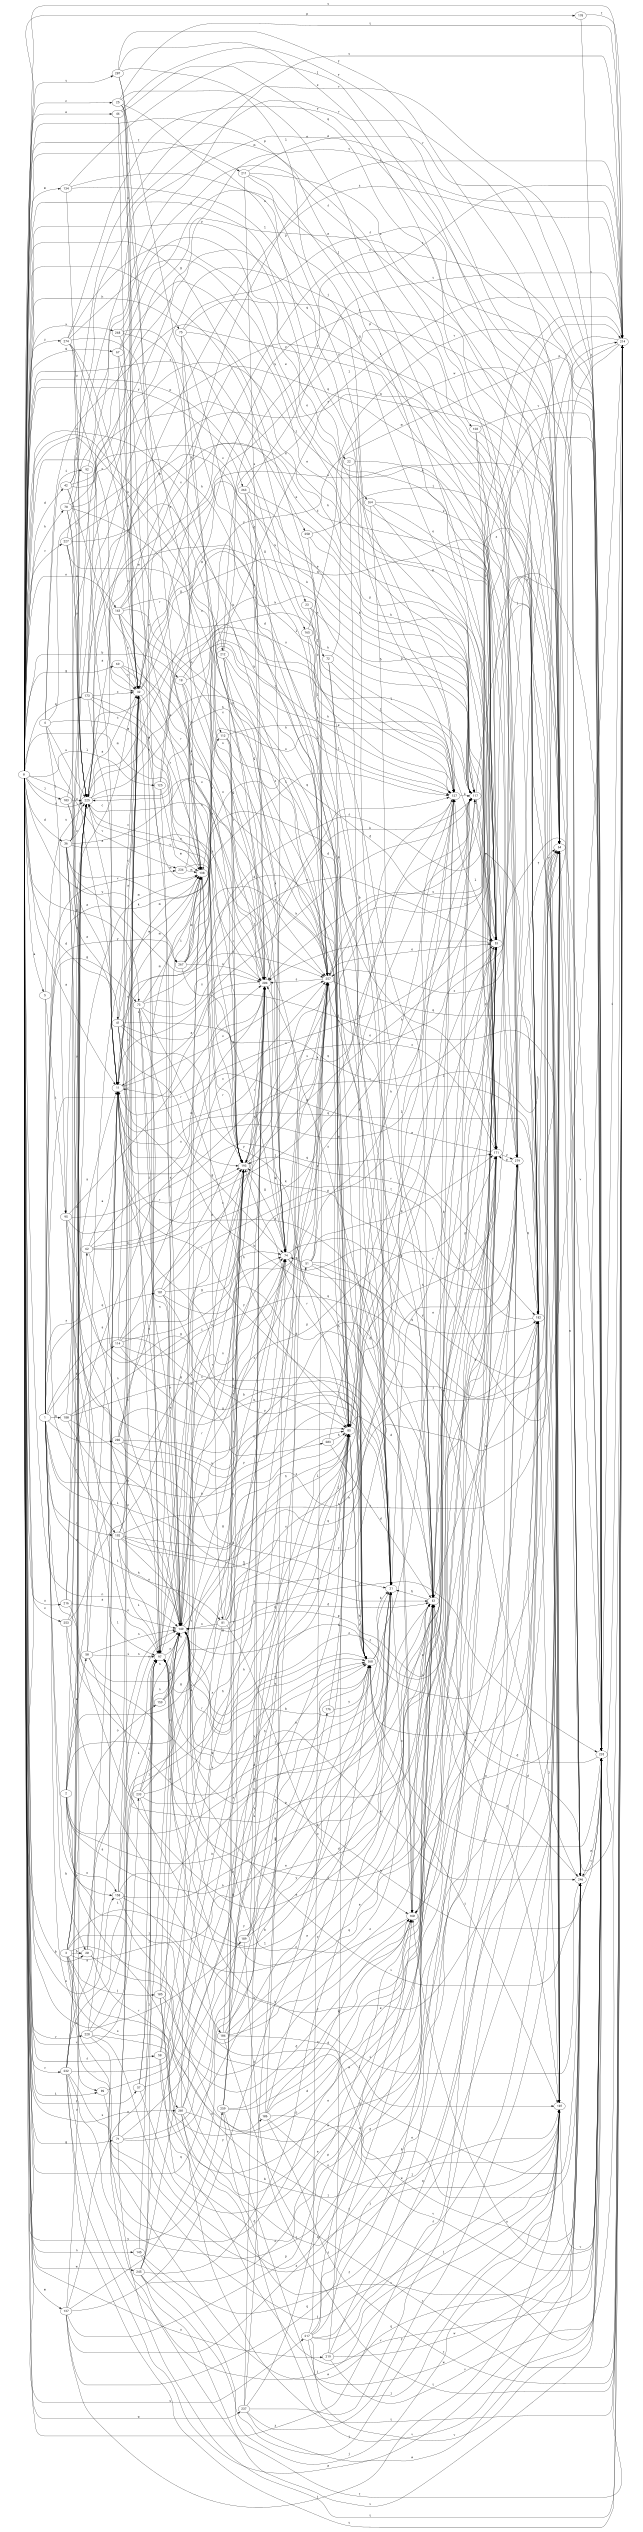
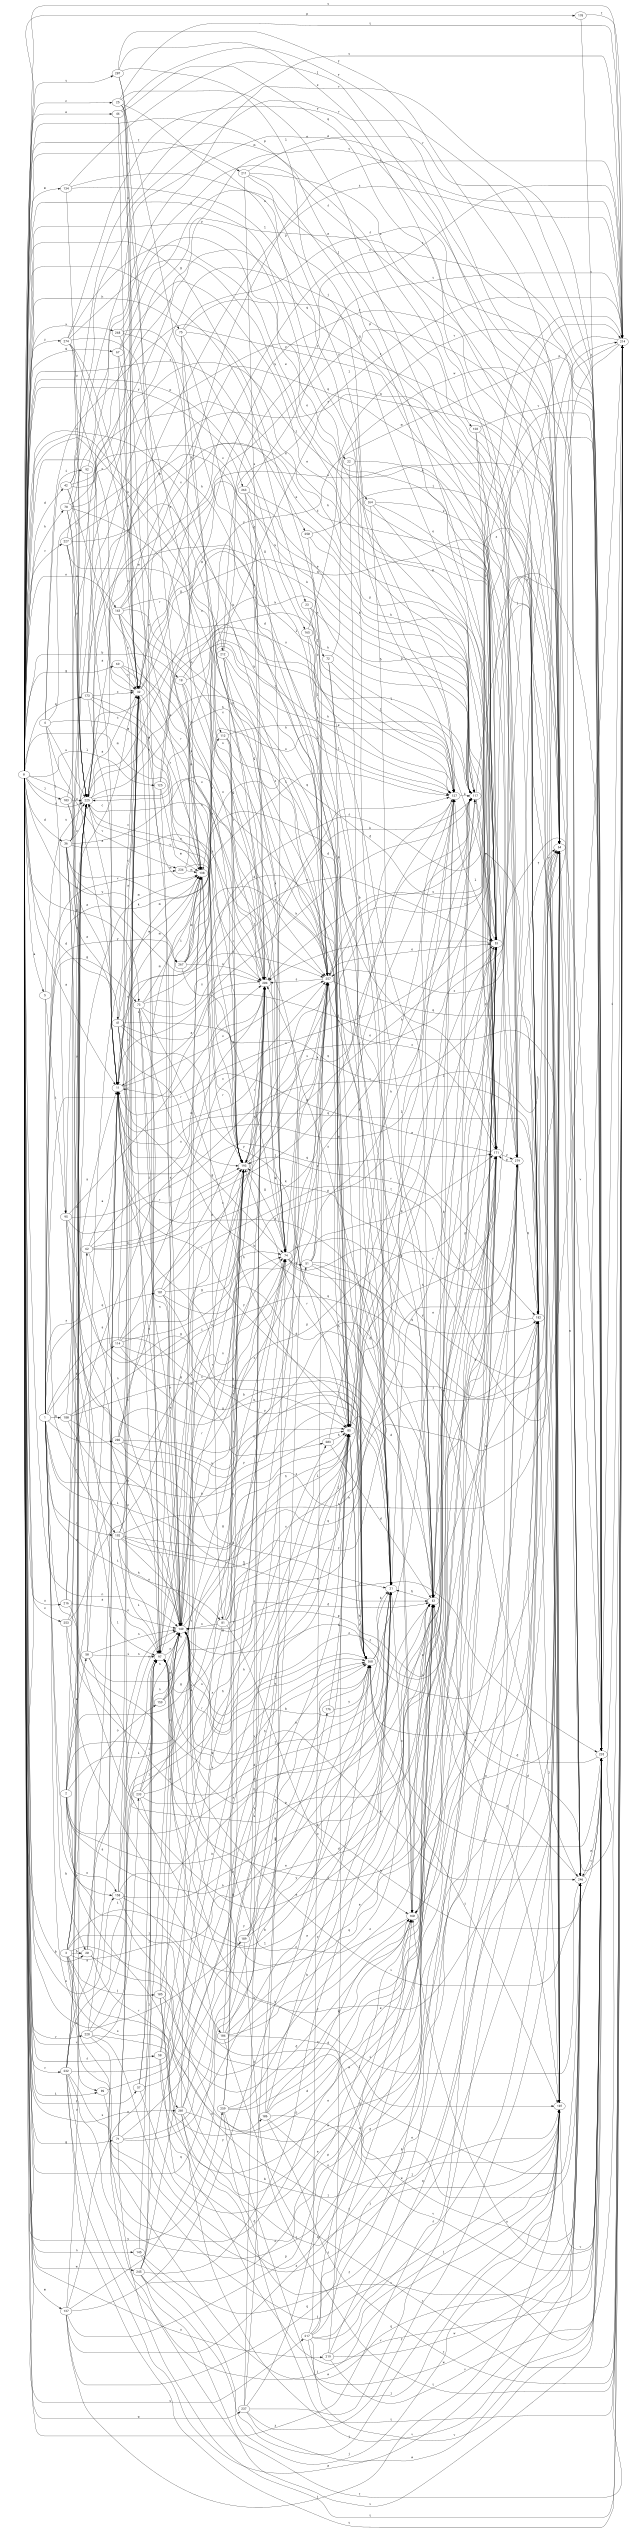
edge "51" -> "74": reversed
edge "259" -> "257": now "259" -> "21"
edge "2" -> "203": added, label "s"
